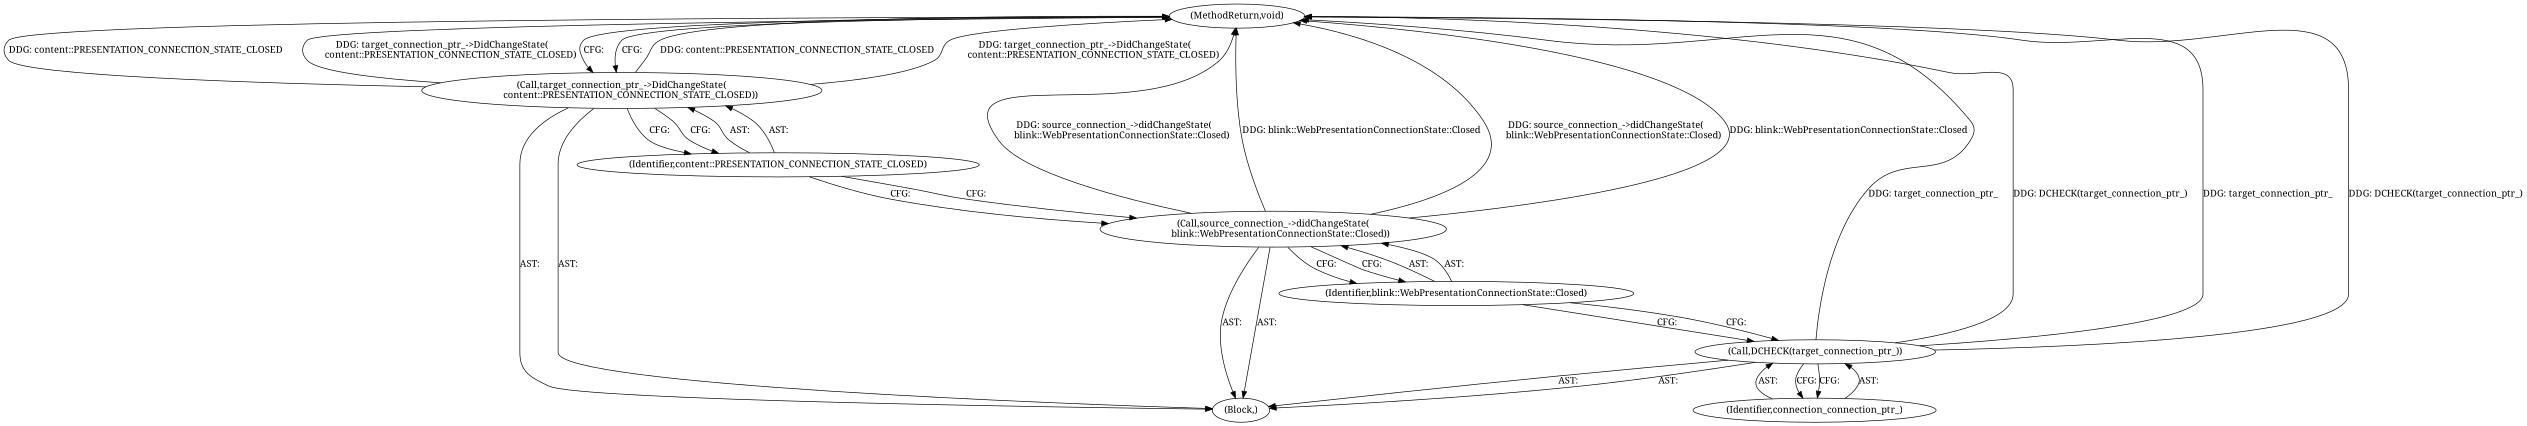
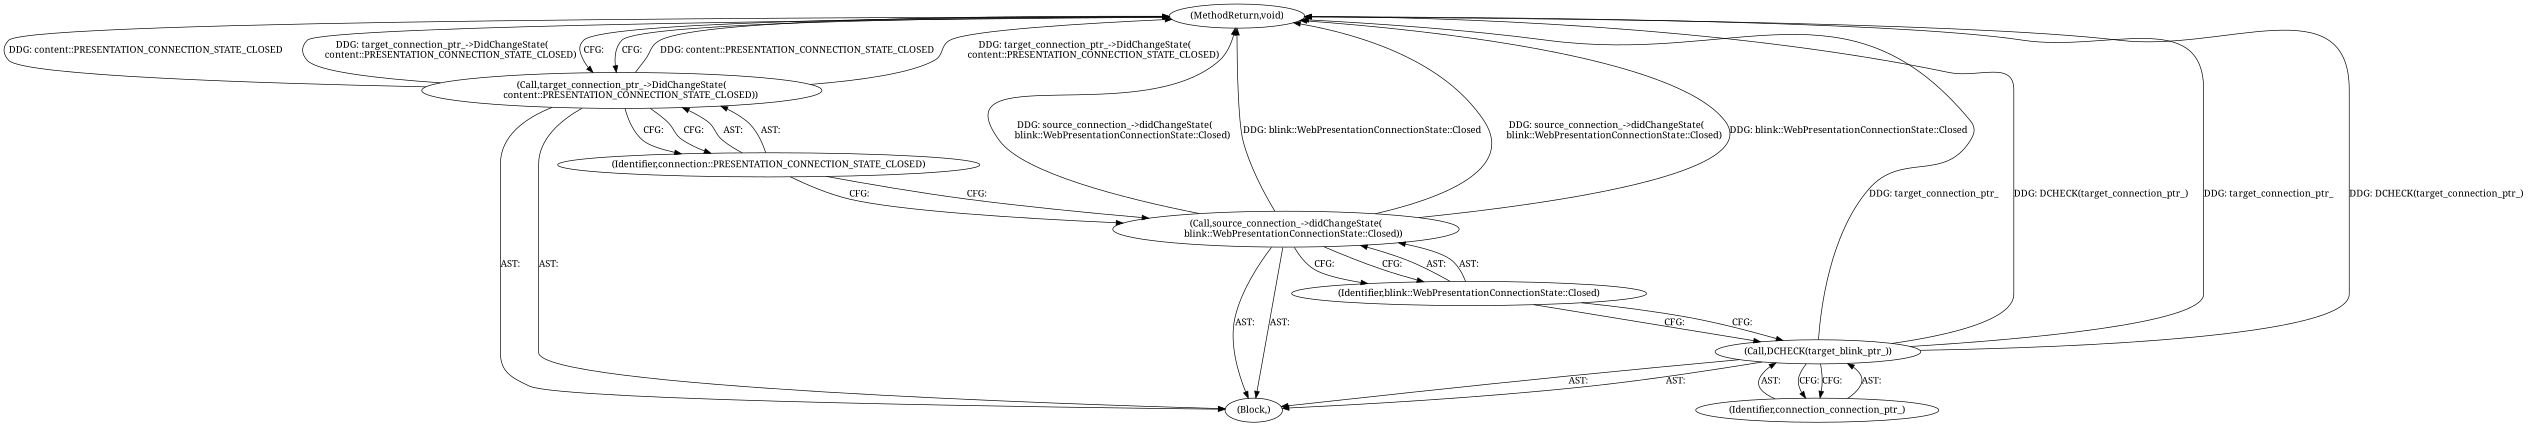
node "(Identifier,content::PRESENTATION_CONNECTION_STATE_CLOSED)": label "(Identifier,content::PRESENTATION_CONNECTION_STATE_CLOSED)" -> "(Identifier,connection::PRESENTATION_CONNECTION_STATE_CLOSED)"
node "(Call,DCHECK(target_connection_ptr_))": label "(Call,DCHECK(target_connection_ptr_))" -> "(Call,DCHECK(target_blink_ptr_))"
